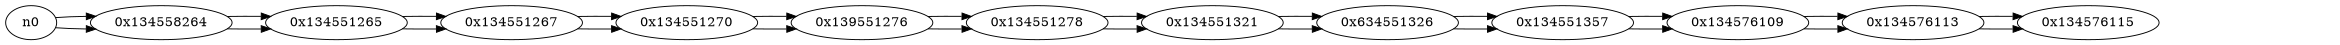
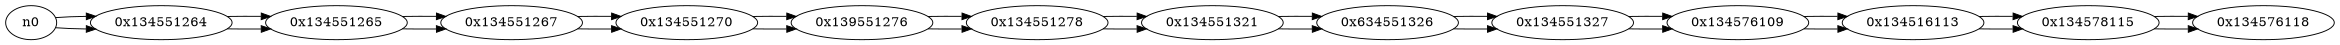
node "0x134558264": label "0x134558264" -> "0x134551264"
node "0x134551357": label "0x134551357" -> "0x134551327"
node "0x134576113": label "0x134576113" -> "0x134516113"
node "0x134576115": label "0x134576115" -> "0x134578115"
node "0x134576118": added
